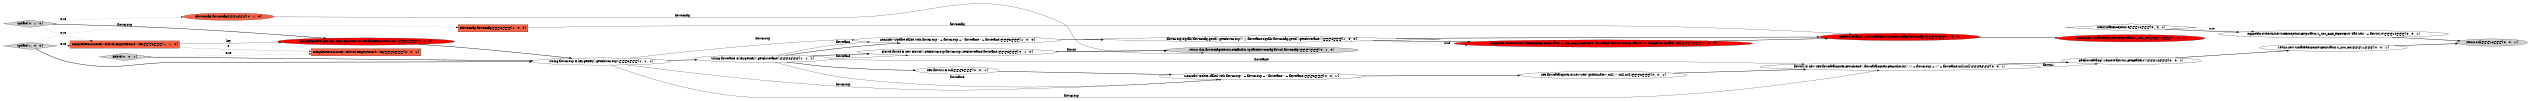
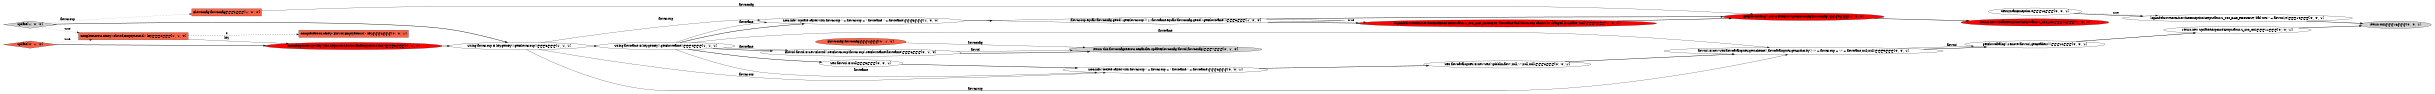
edge "update['0', '1', '0']" -> "FlowConfig flowConfig@@@2@@@['0', '1', '0']": removed, label "true"
node "update['0', '1', '0']": fillcolor lightgray -> tomato
node "URISyntaxException e@@@13@@@['0', '0', '1']": shape diamond -> ellipse
node "delete['0', '0', '1']": removed
